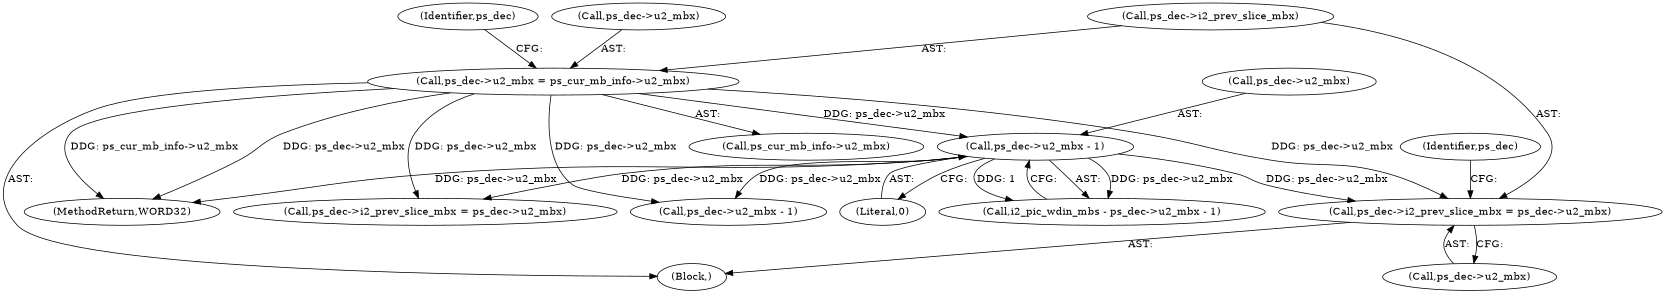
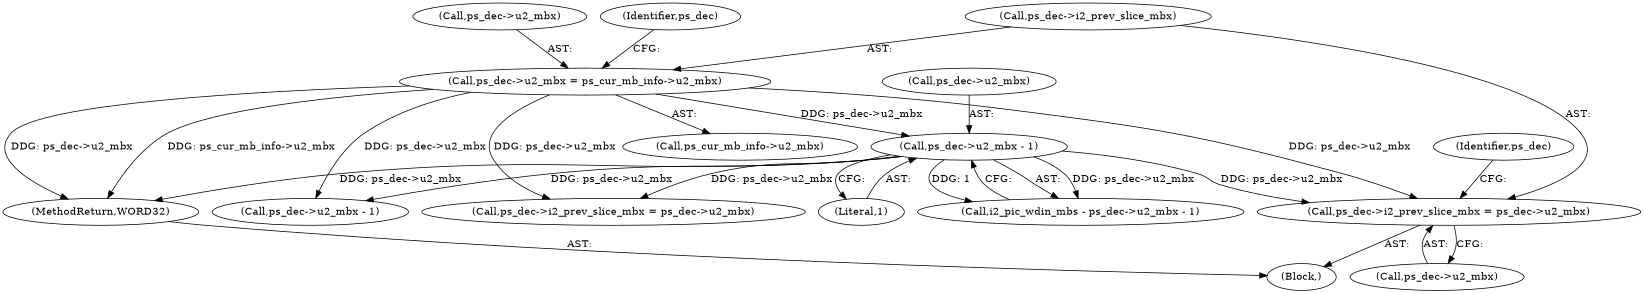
node "(Literal,0)": label "(Literal,0)" -> "(Literal,1)"
edge "(Call,ps_dec->u2_mbx = ps_cur_mb_info->u2_mbx)" -> "(Block,)": now "(MethodReturn,WORD32)" -> "(Block,)"
